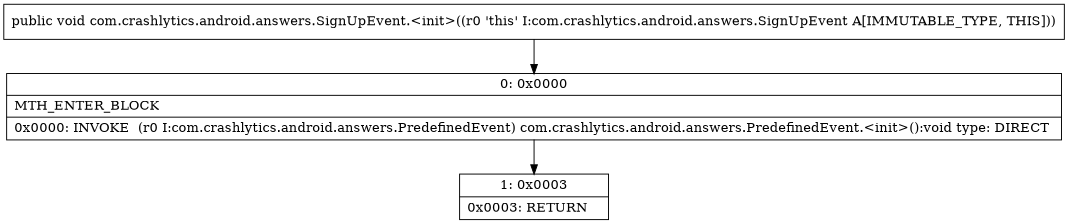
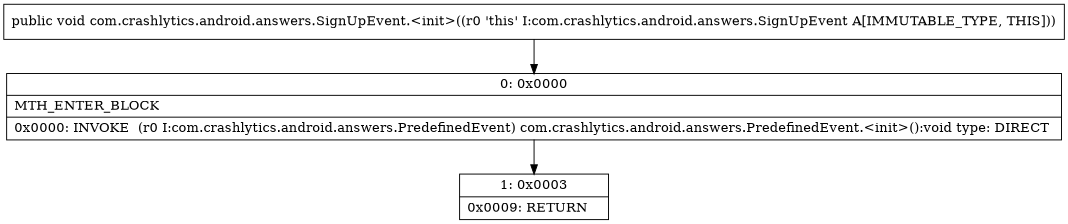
node "1: 0x0003": text "0x0003: RETURN" -> "0x0009: RETURN"
